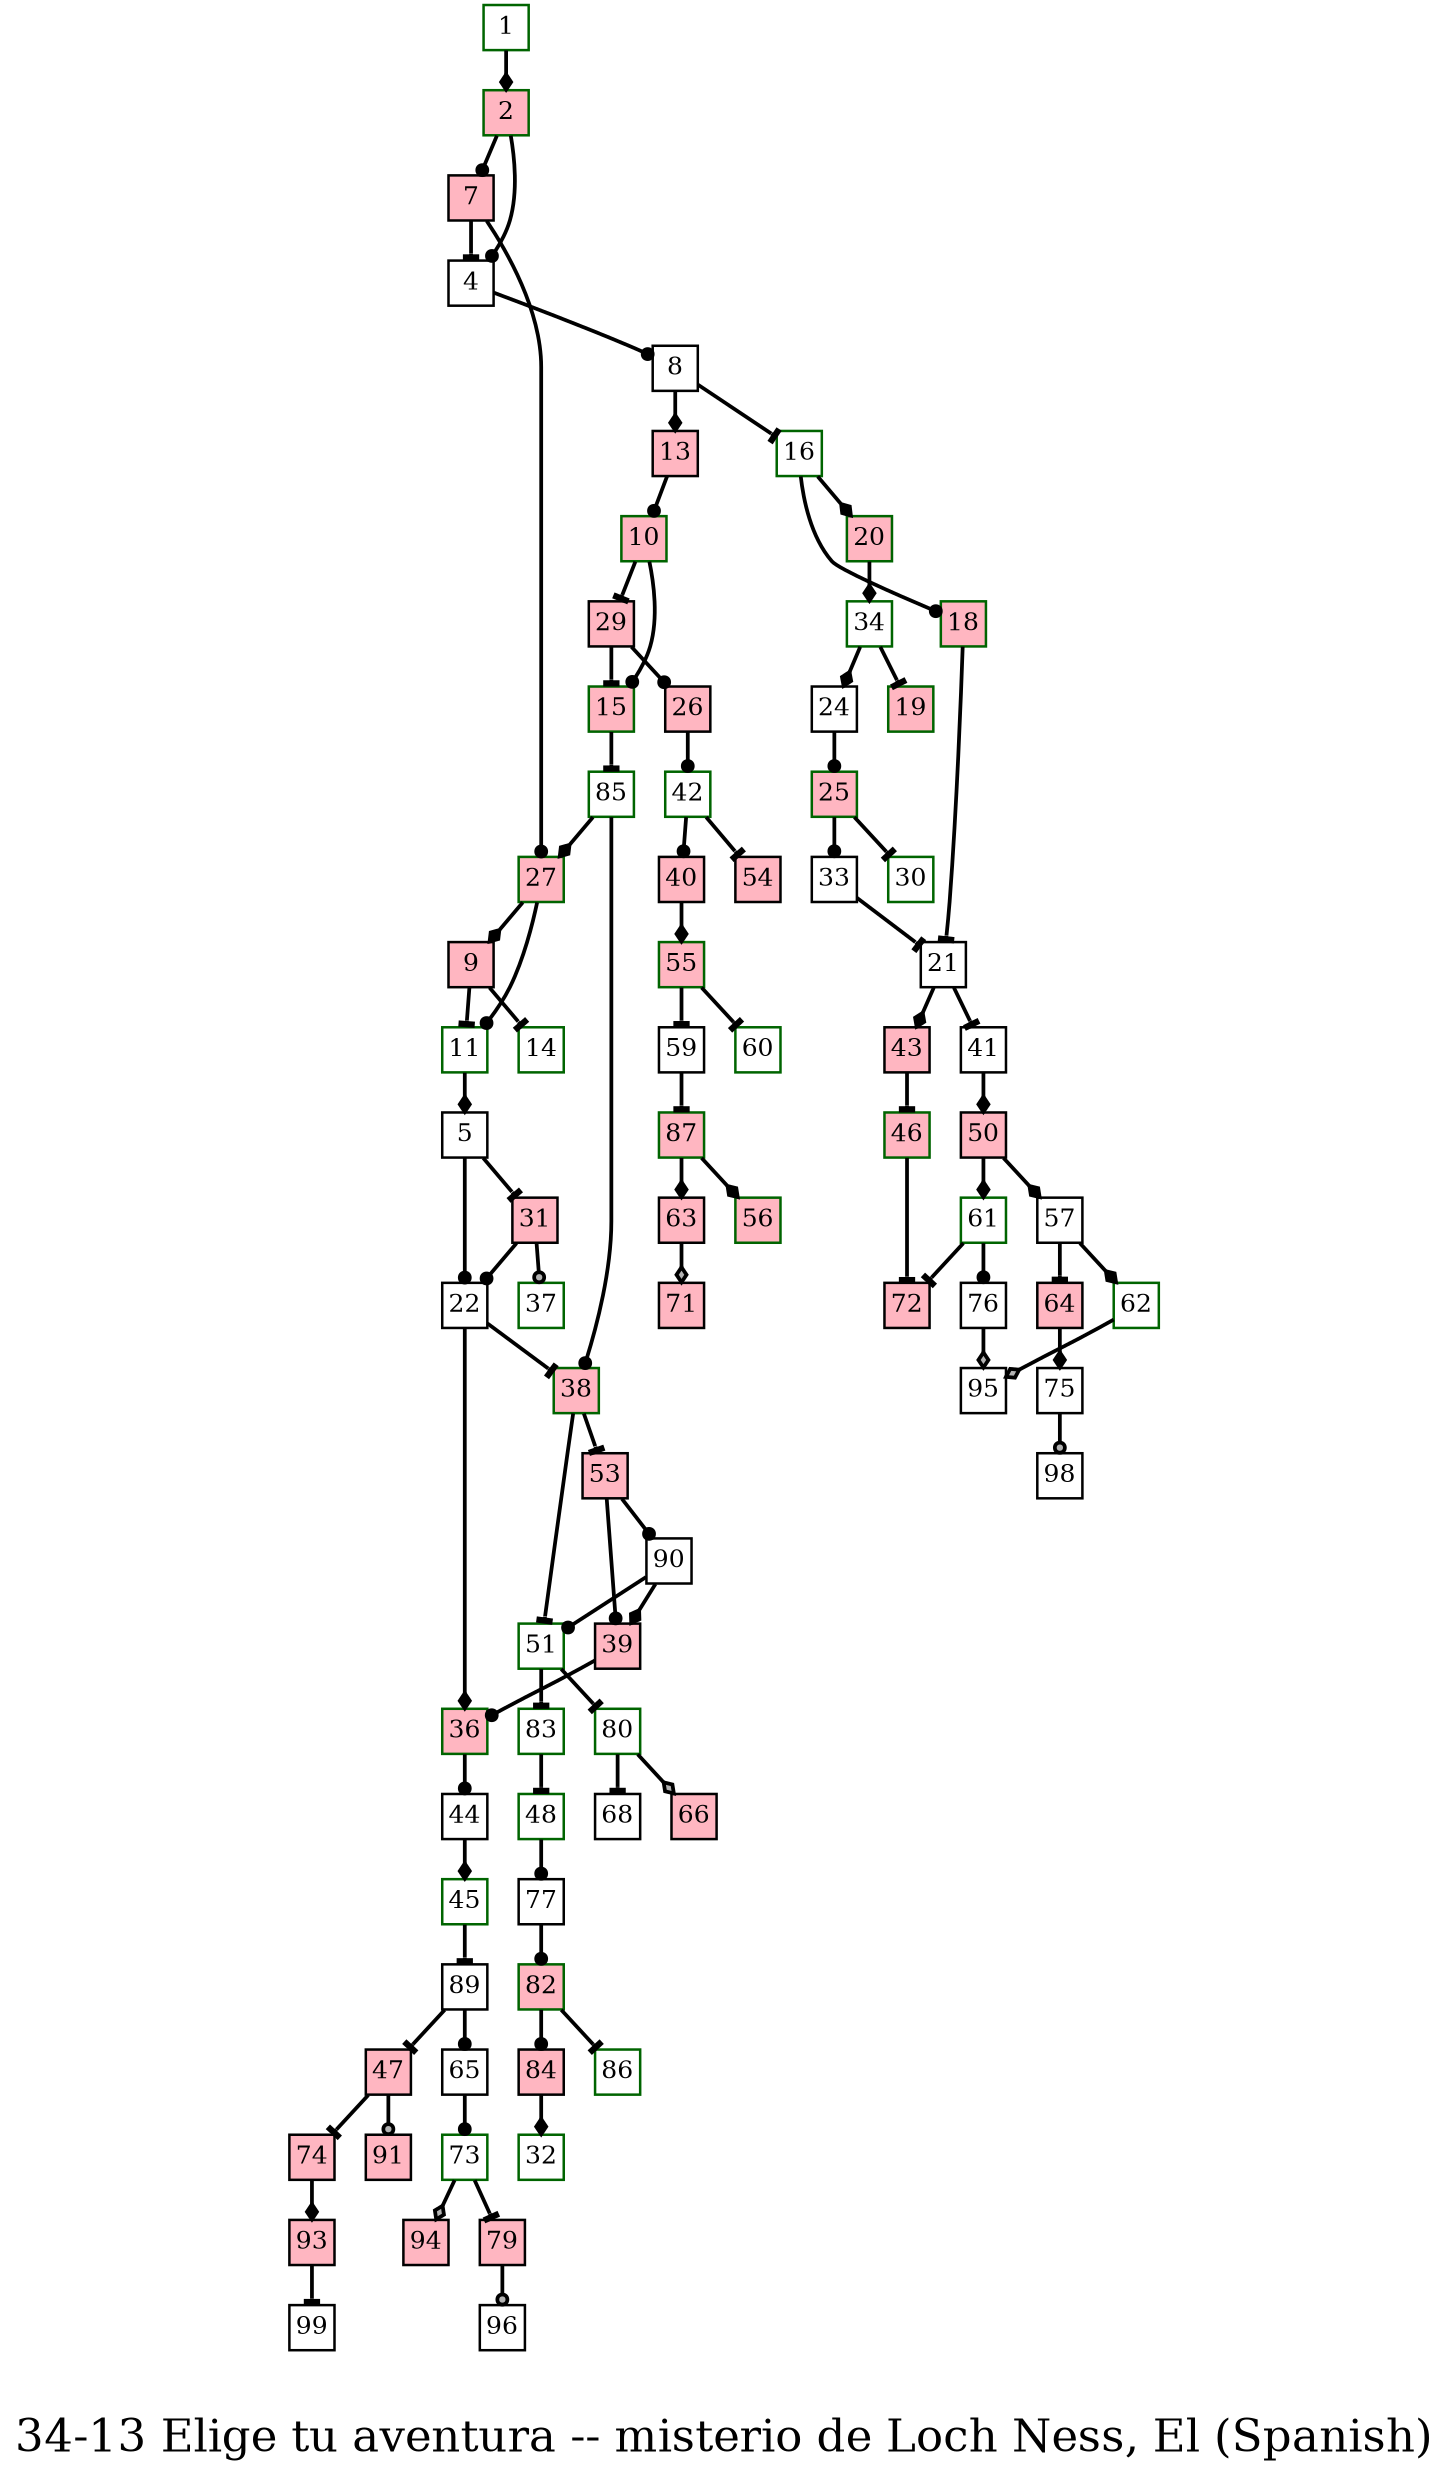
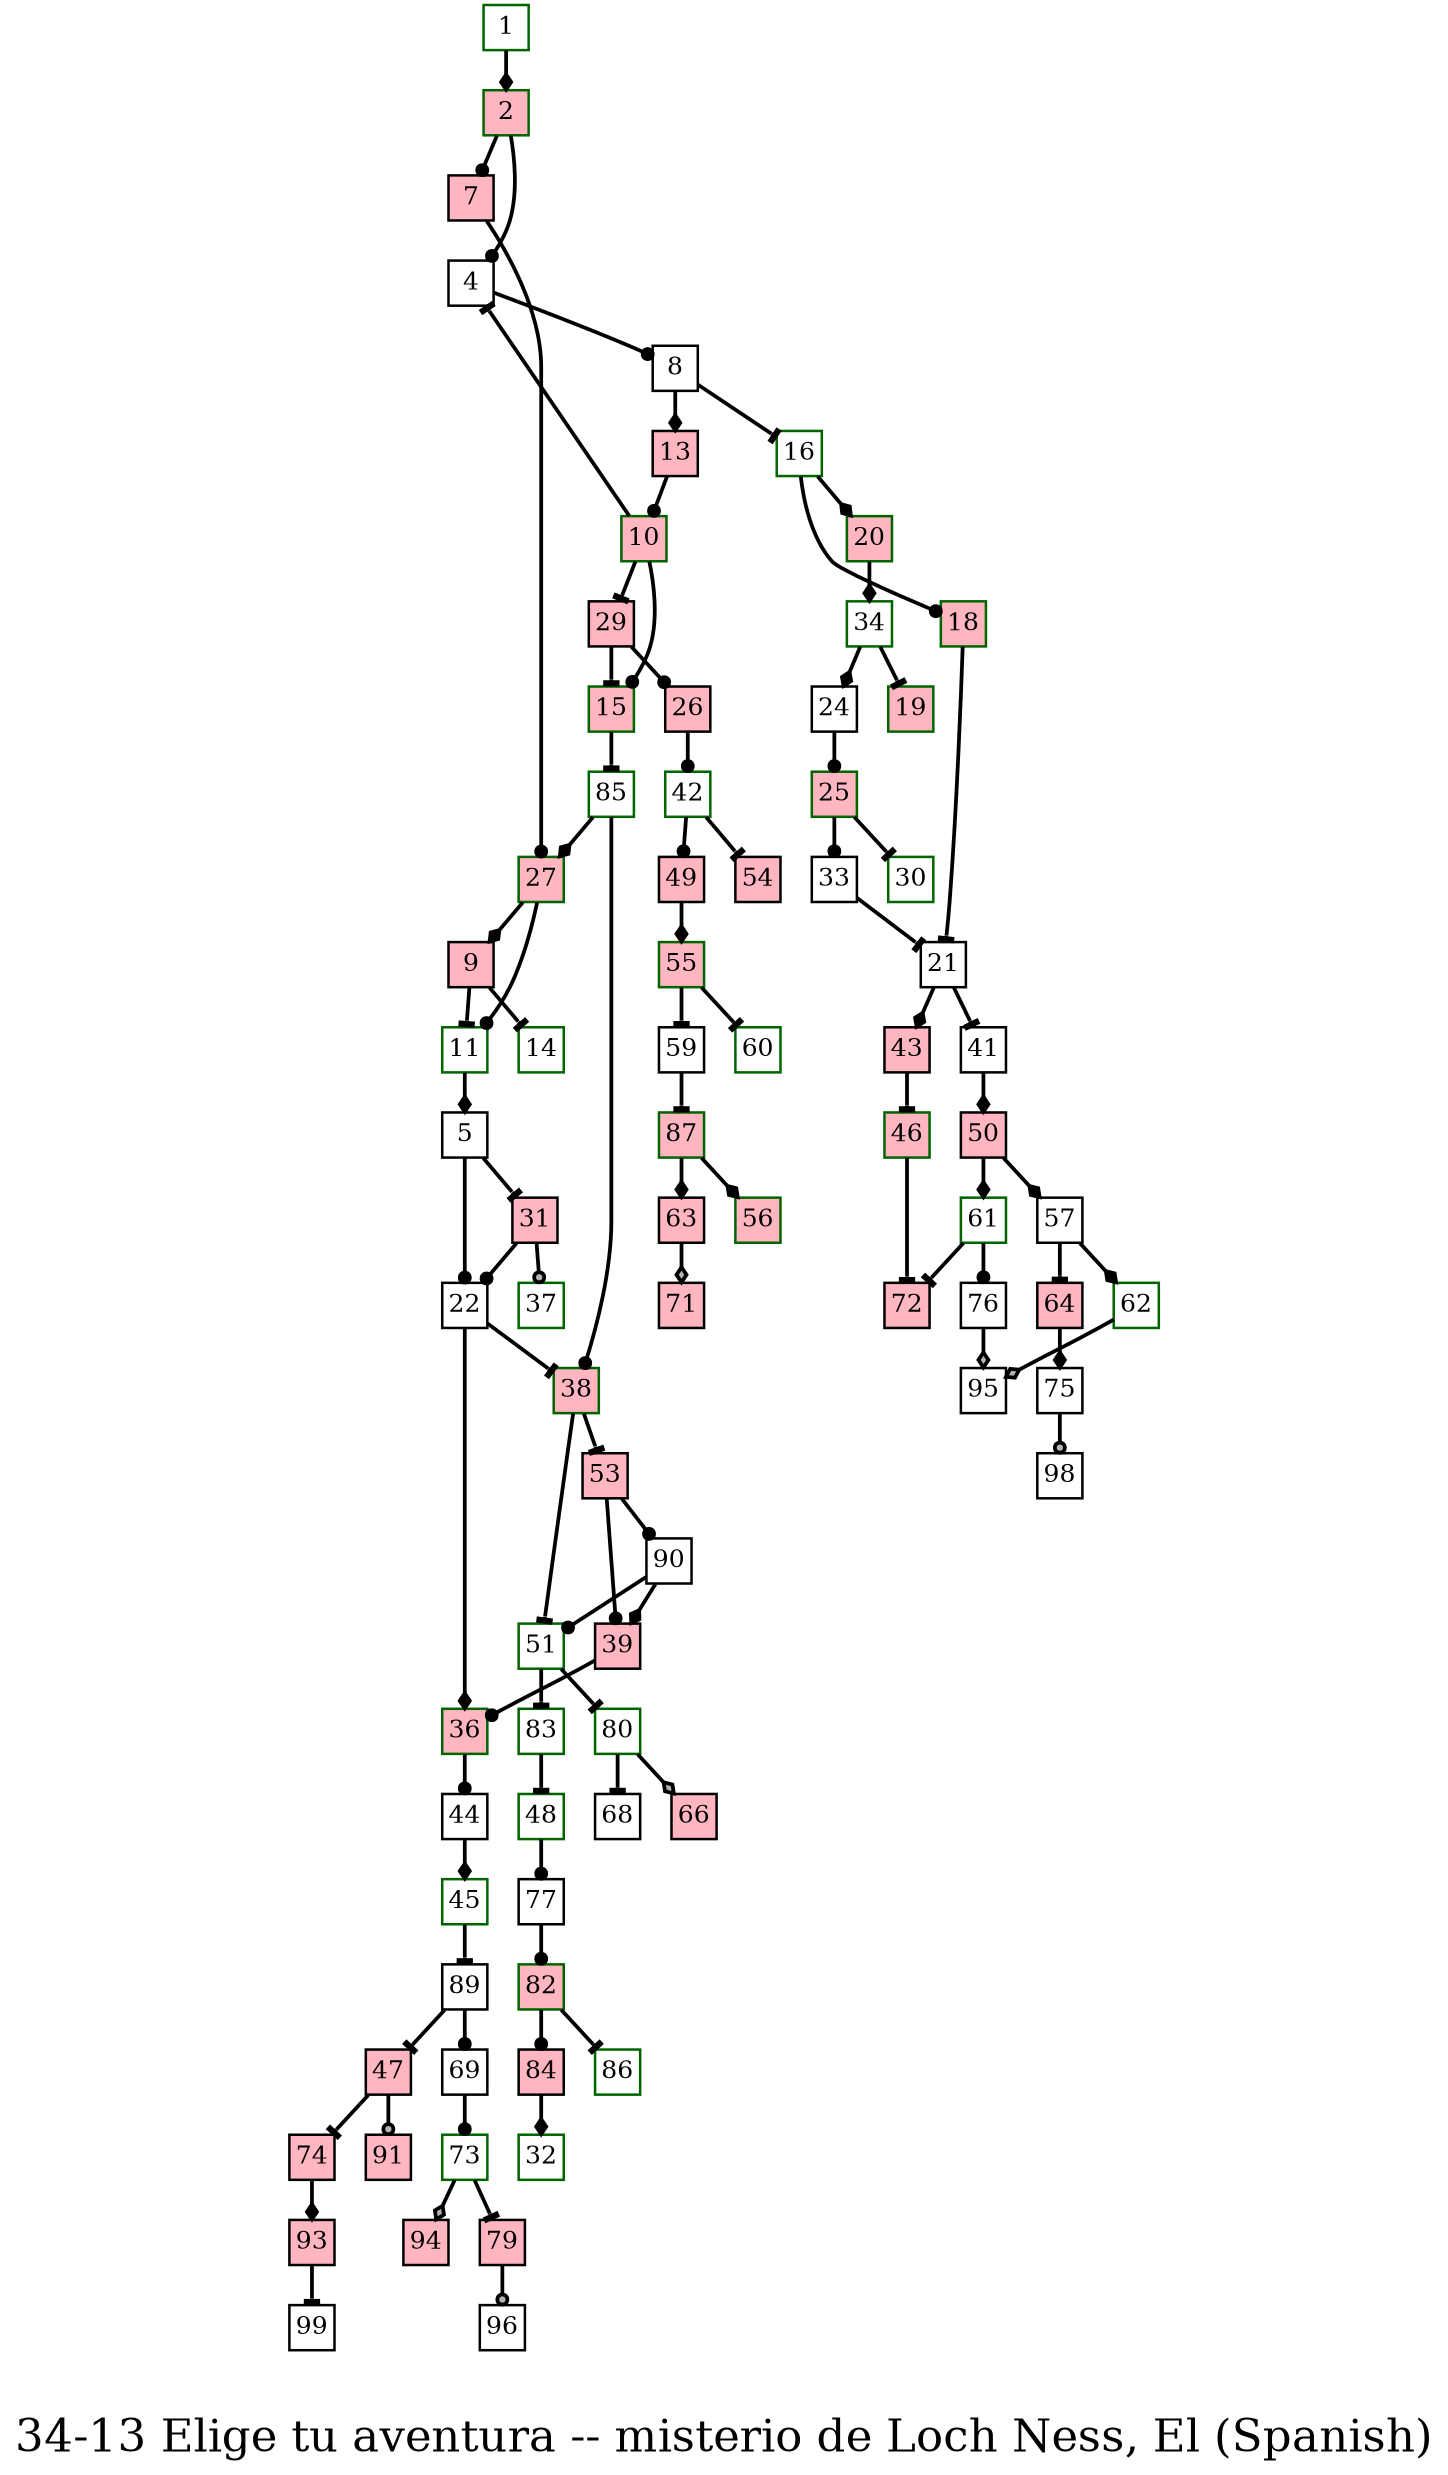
edge "7" -> "4": now "10" -> "4"
node "40": label "40" -> "49"
node "65": label "65" -> "69"
